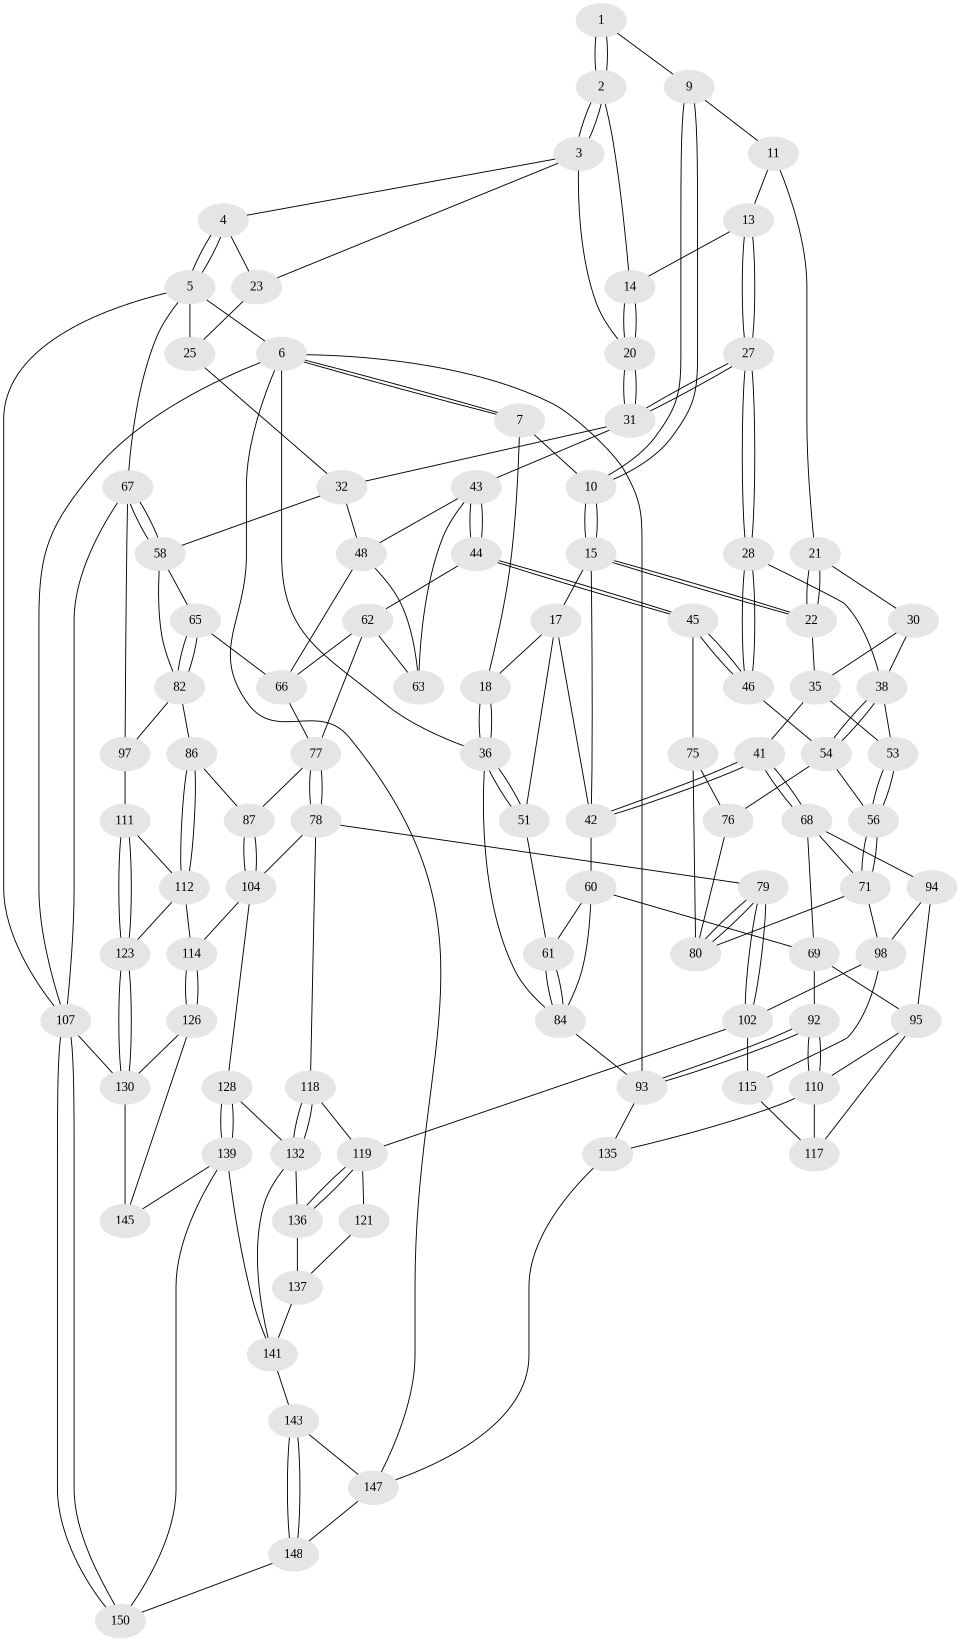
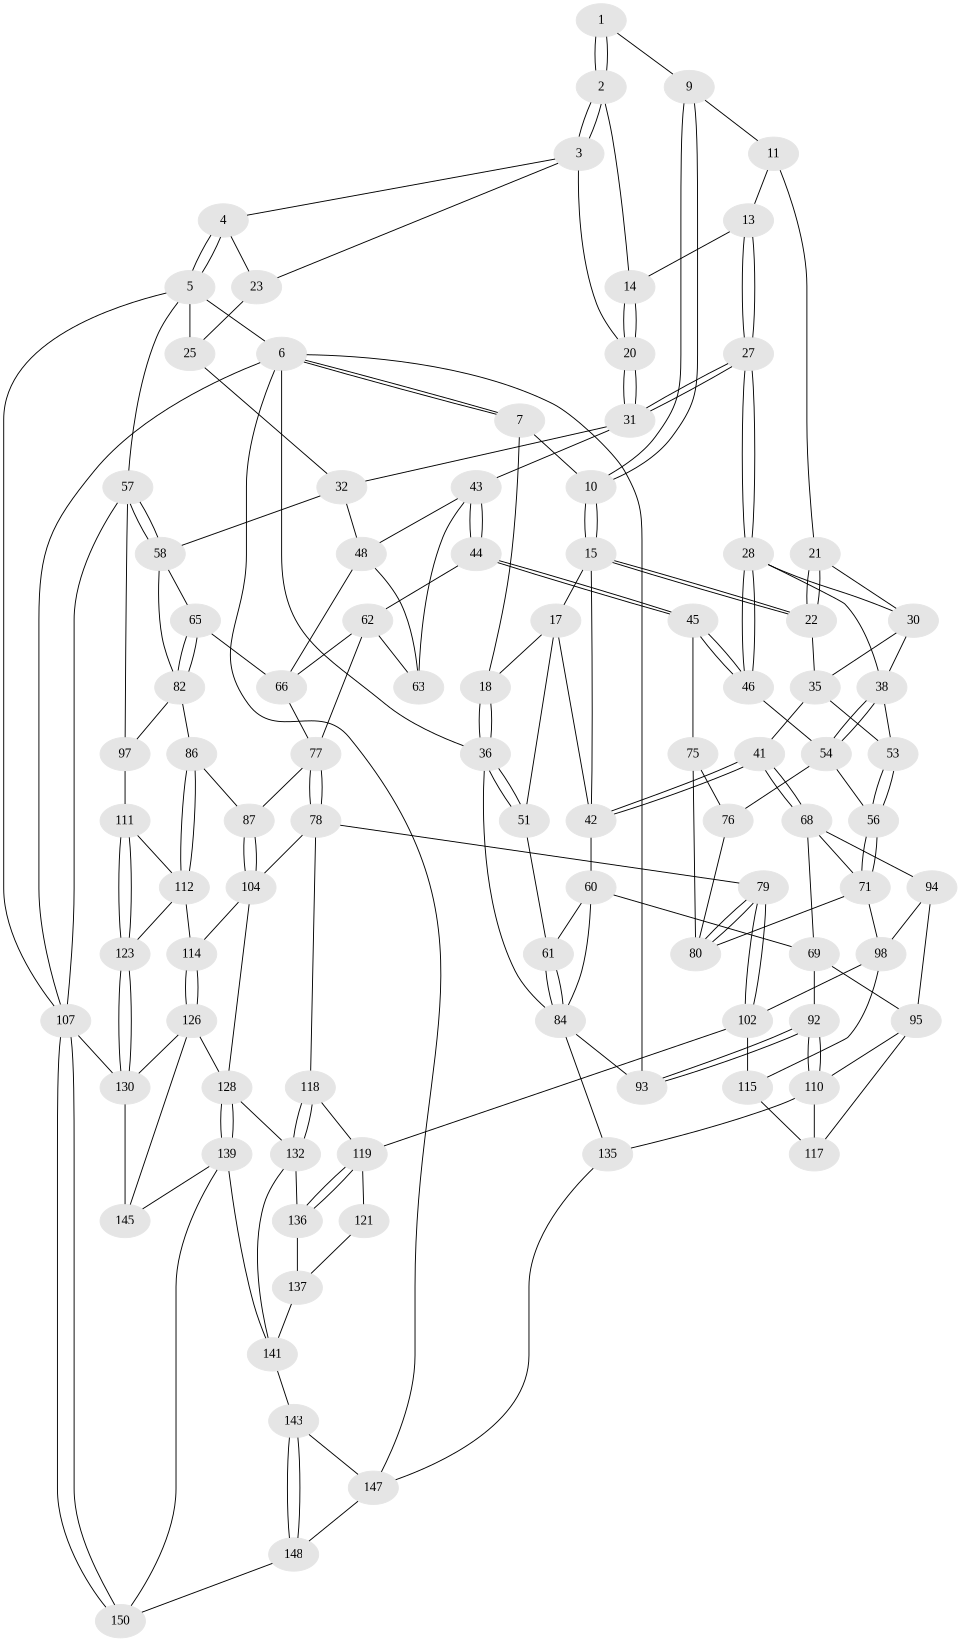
node "67": label "67" -> "57"
edge "28" -- "30": added
edge "126" -- "128": added
edge "93" -- "135": now "84" -- "135"
